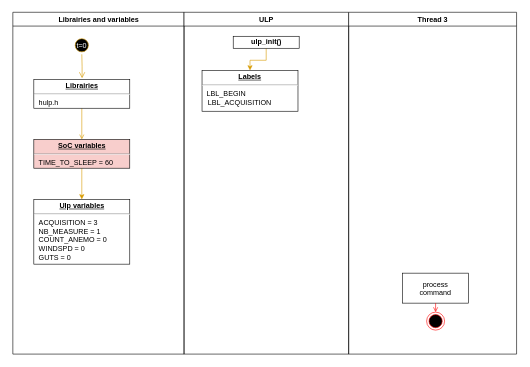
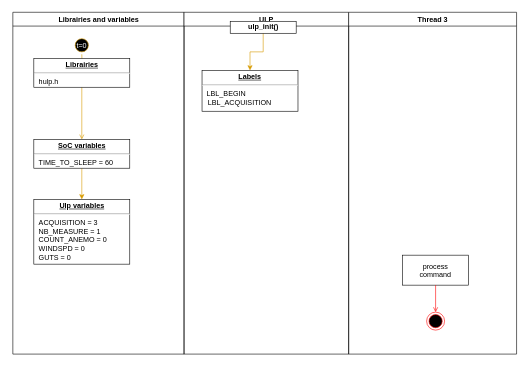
node "ulp_init()": moved (266, 42) -> (263, 27)
node "Librairies hulp.h": moved (82, 94) -> (82, 73)
node "SoC variables TIME_TO_SLEEP = 60": fillcolor #f8cecc -> #ffffff
node "process command": moved (436, 288) -> (436, 270)
